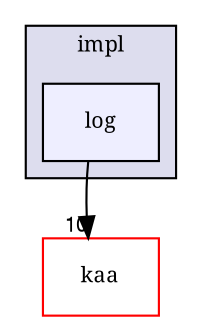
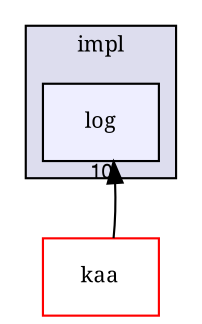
edge "log" -> "kaa": reversed
